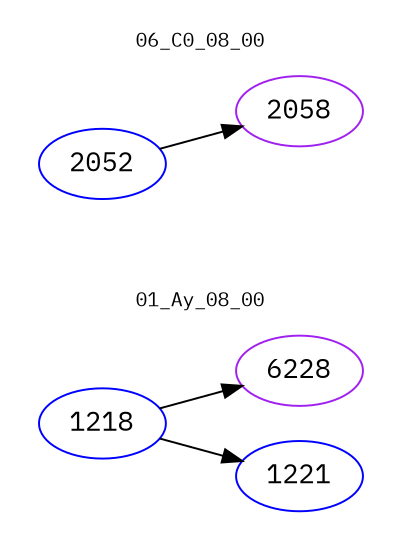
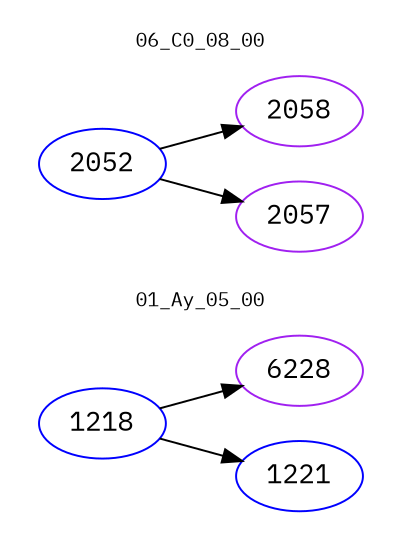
node "2057": added
cluster "01_Ay_08_00": label "01_Ay_08_00" -> "01_Ay_05_00"
